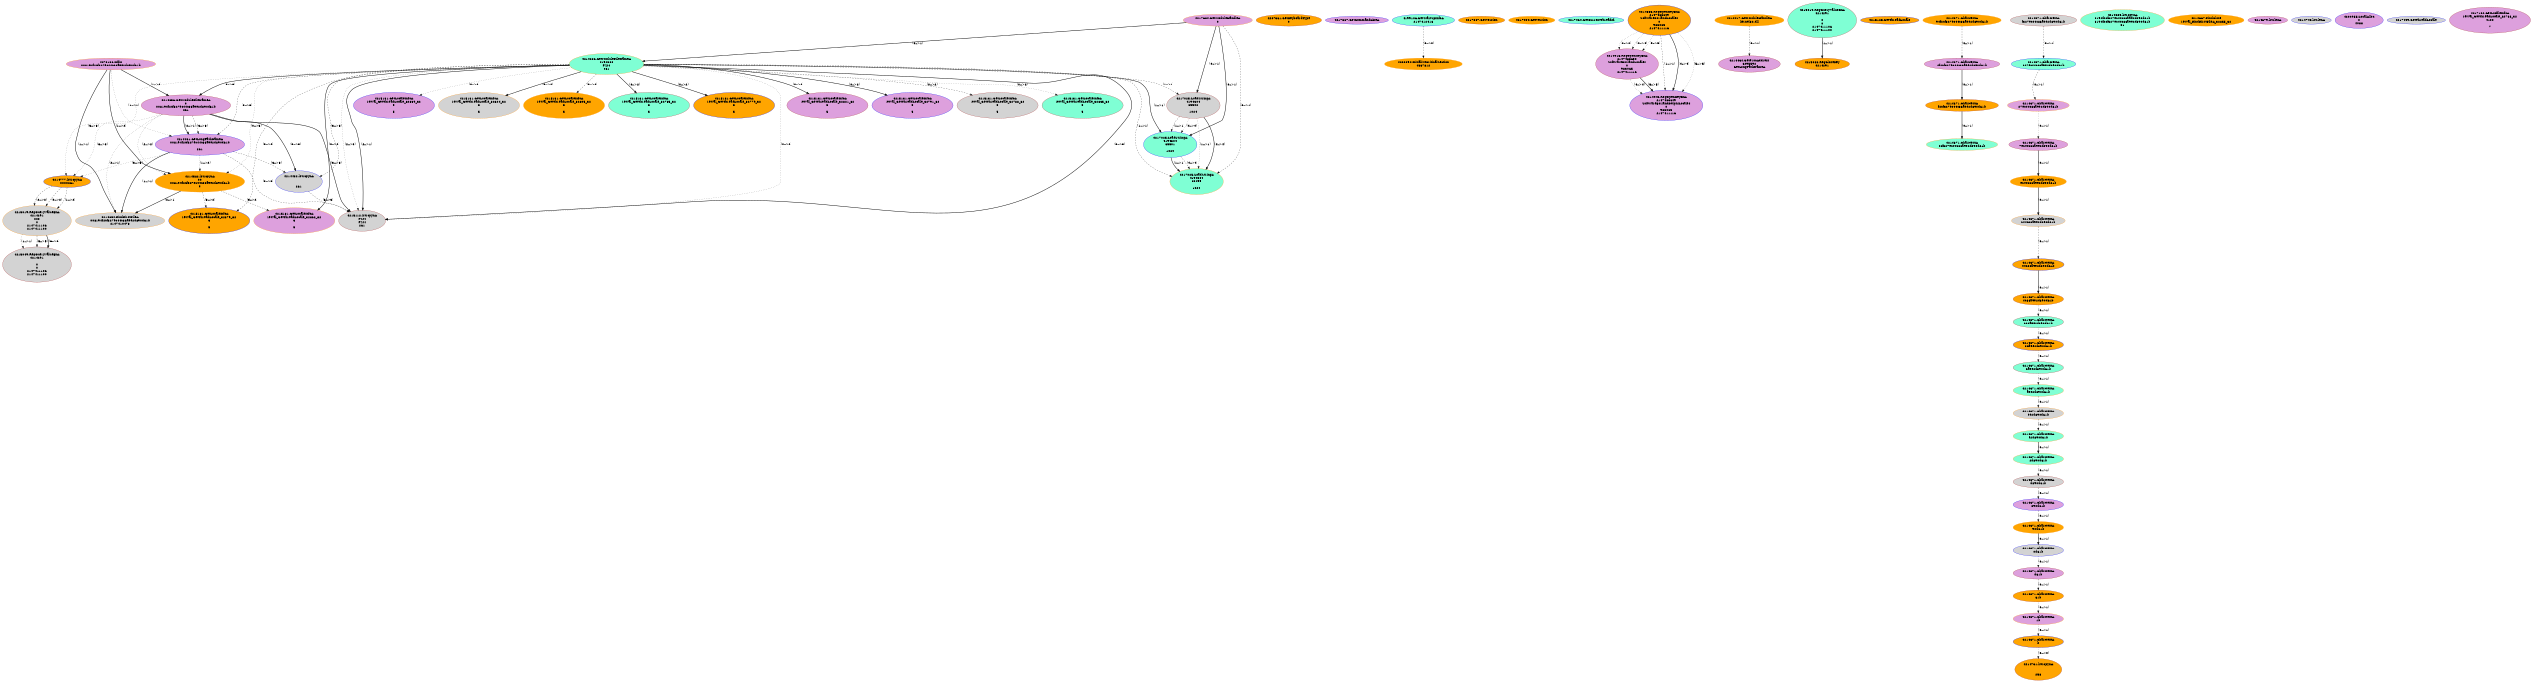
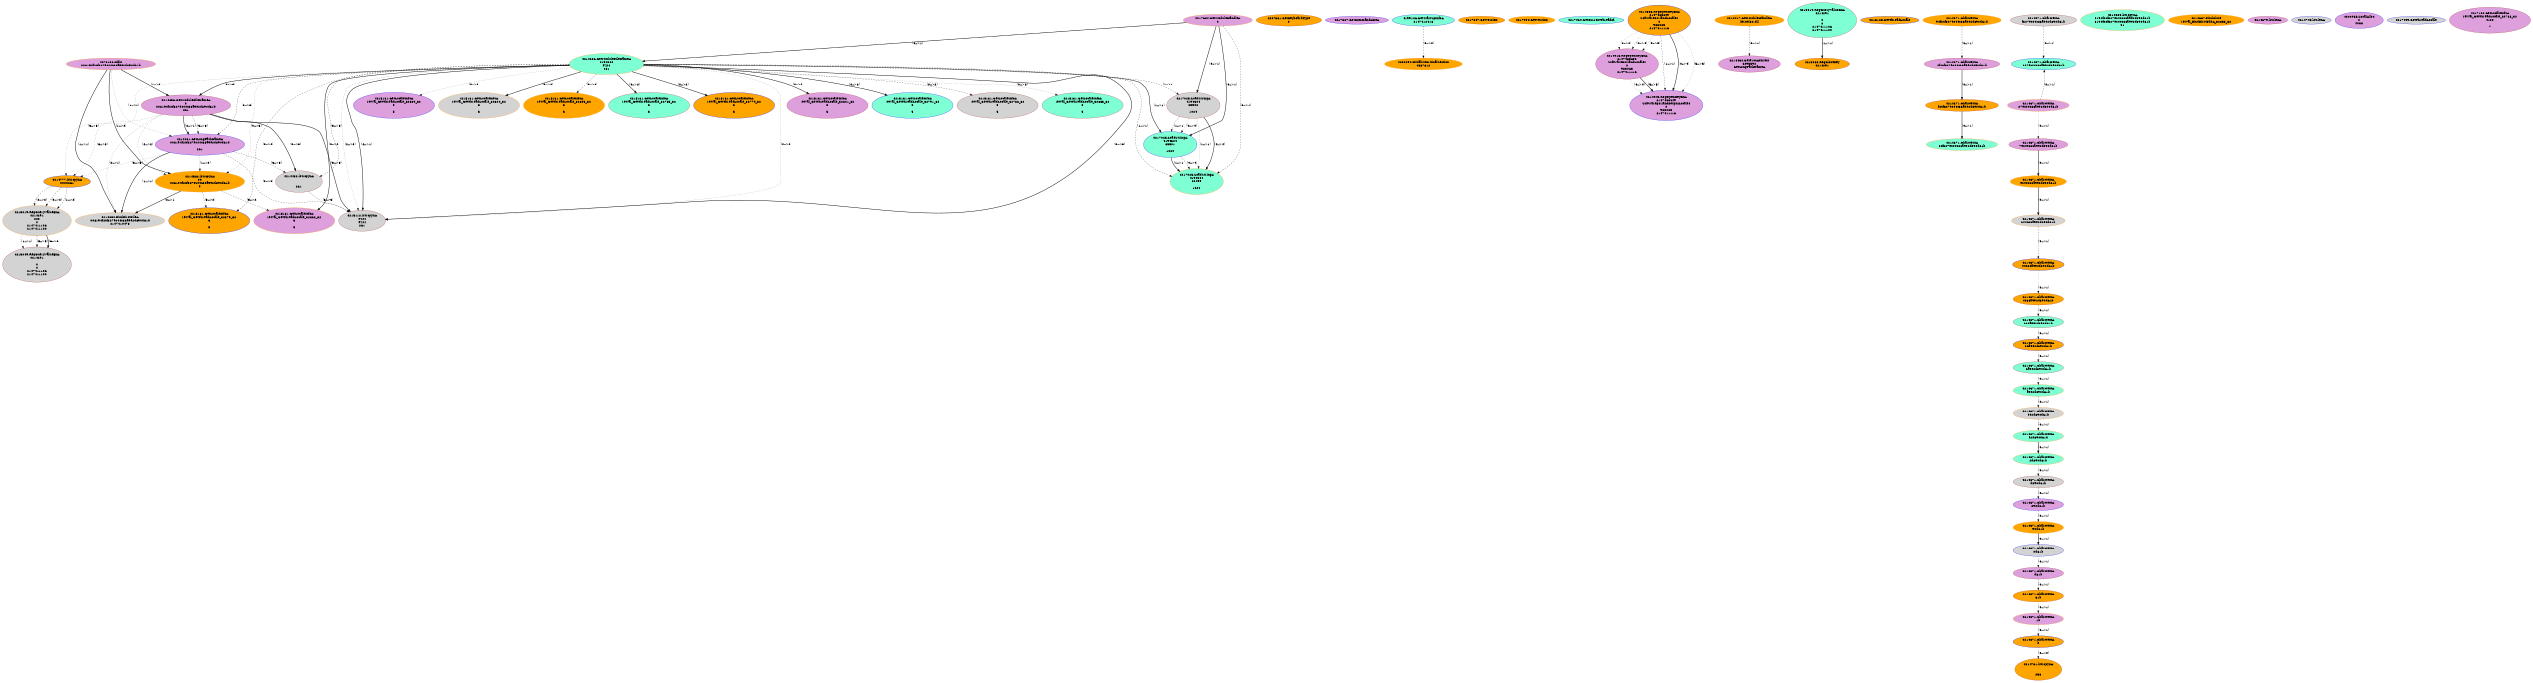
edge "4214371.CharNextA 327ec44c86a9e2d890d61b" -> "4214371.CharNextA 27ec44c86a9e2d890d61b": reversed
node "4215131.GetLocaleInfoA retval_GetThreadLocale_32791_32 3 5": fillcolor plum -> aquamarine
node "4214482.lstrcpynA 261": color blue -> brown
edge "4214371.CharNextA 44c86a9e2d890d61b" -> "4214371.CharNextA 4c86a9e2d890d61b": style bold -> dotted
